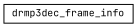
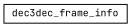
node "drmp3dec_frame_info": label "drmp3dec_frame_info" -> "dec3dec_frame_info"
